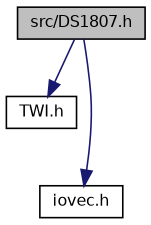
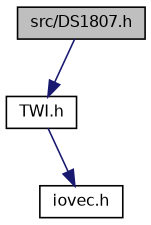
edge "src/DS1807.h" -> "iovec.h": now "TWI.h" -> "iovec.h"
